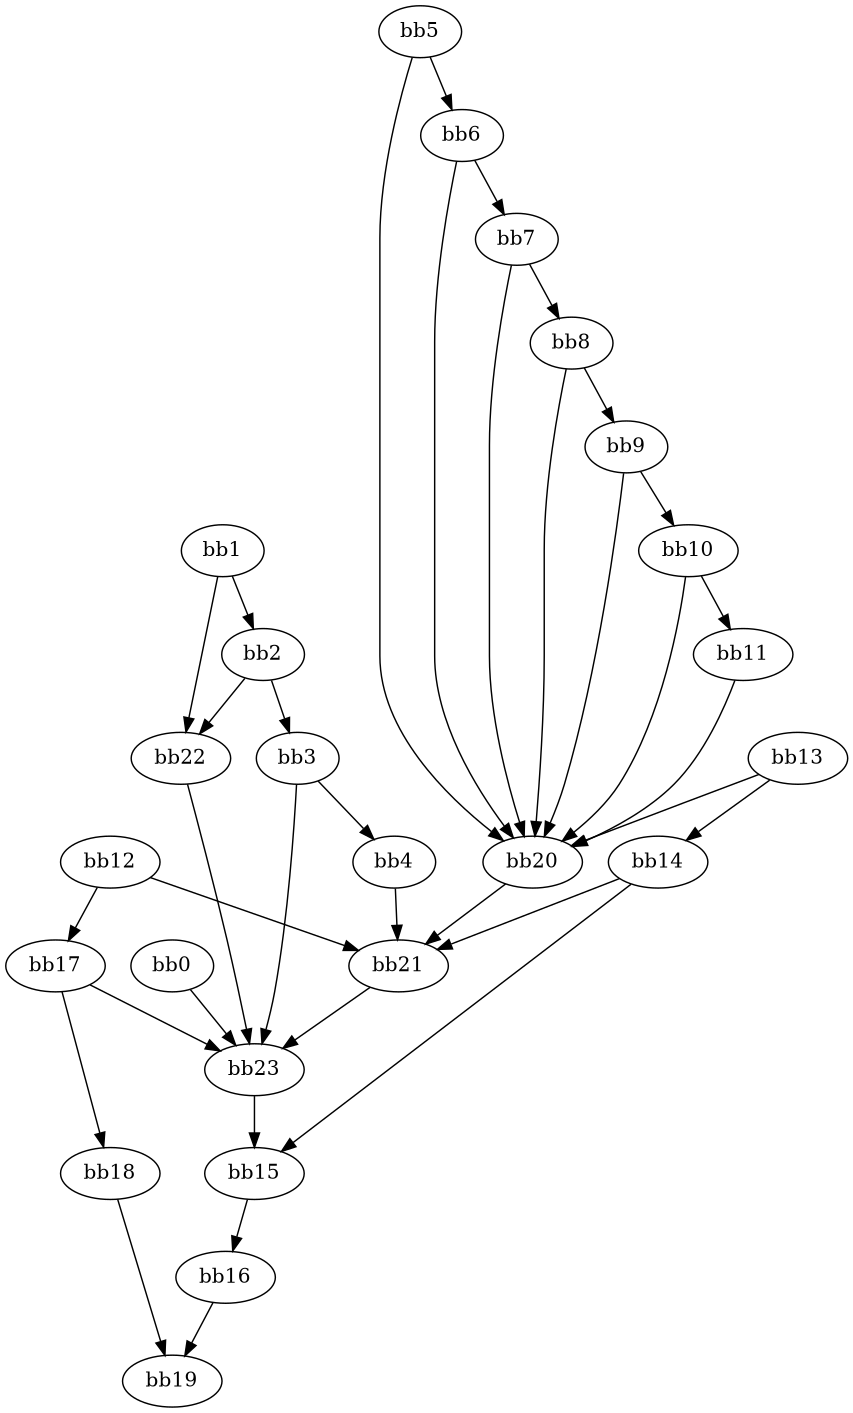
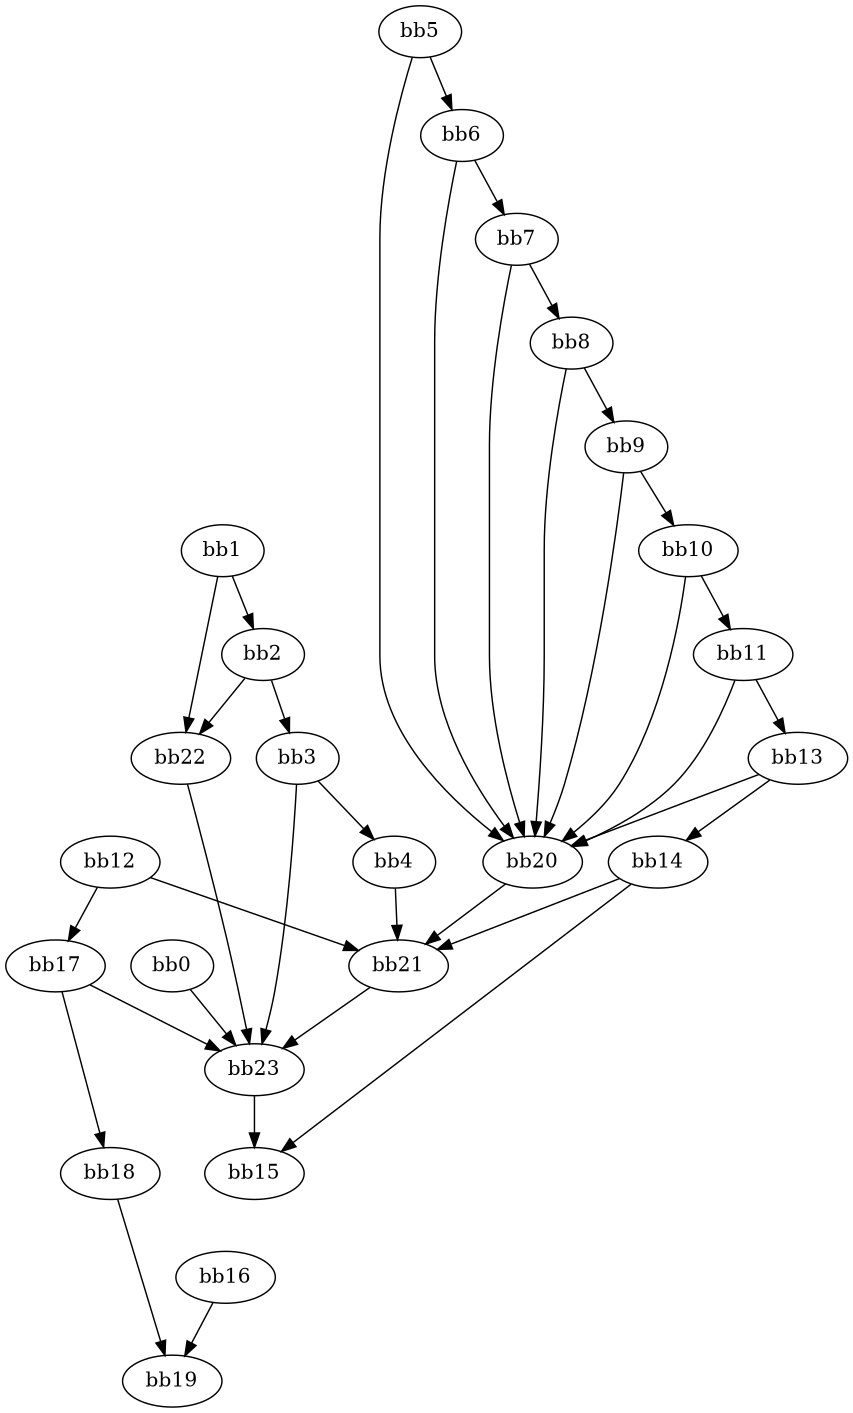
edge "bb11" -> "bb13": added
edge "bb15" -> "bb16": removed
